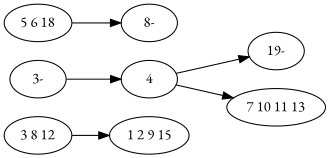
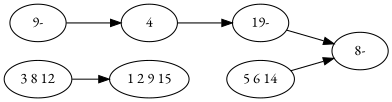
node "5 6 18": label "5 6 18" -> "5 6 14"
edge "19-" -> "8-": added
node "3-": label "3-" -> "9-"
node "7 10 11 13": removed
